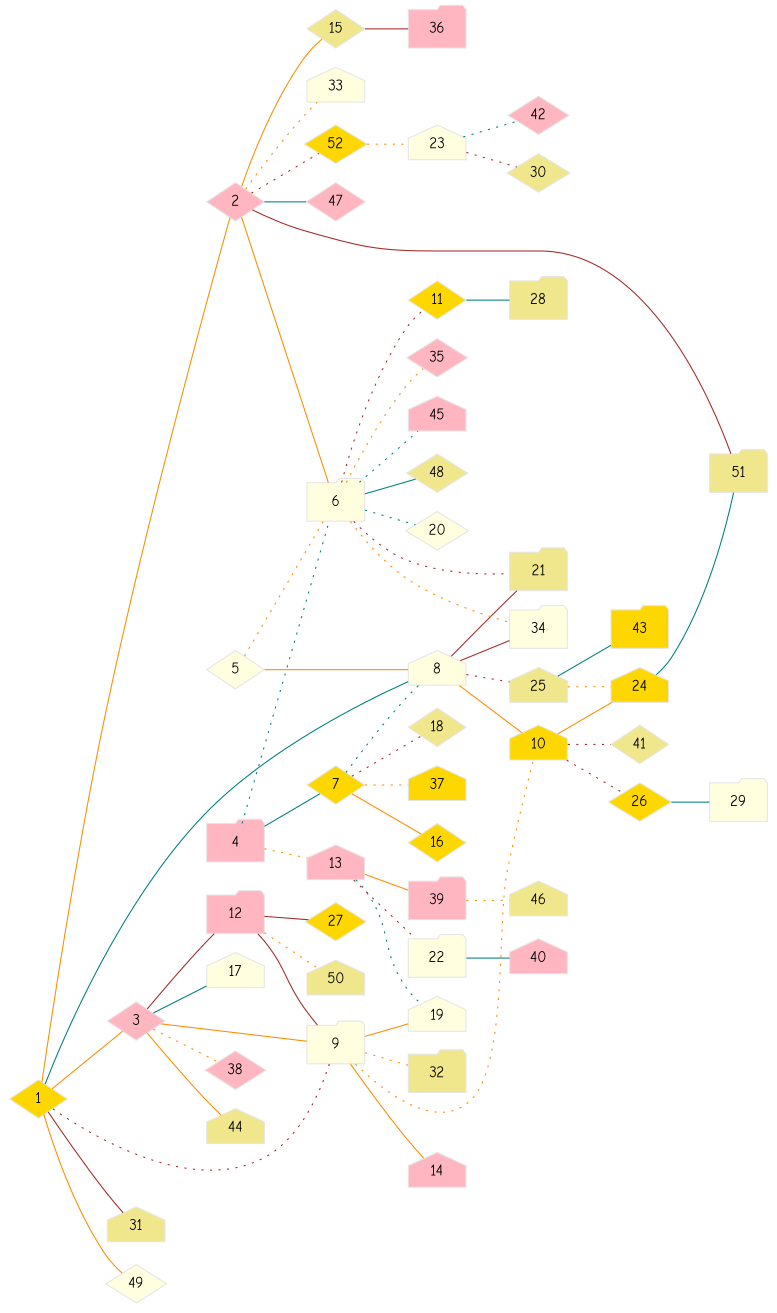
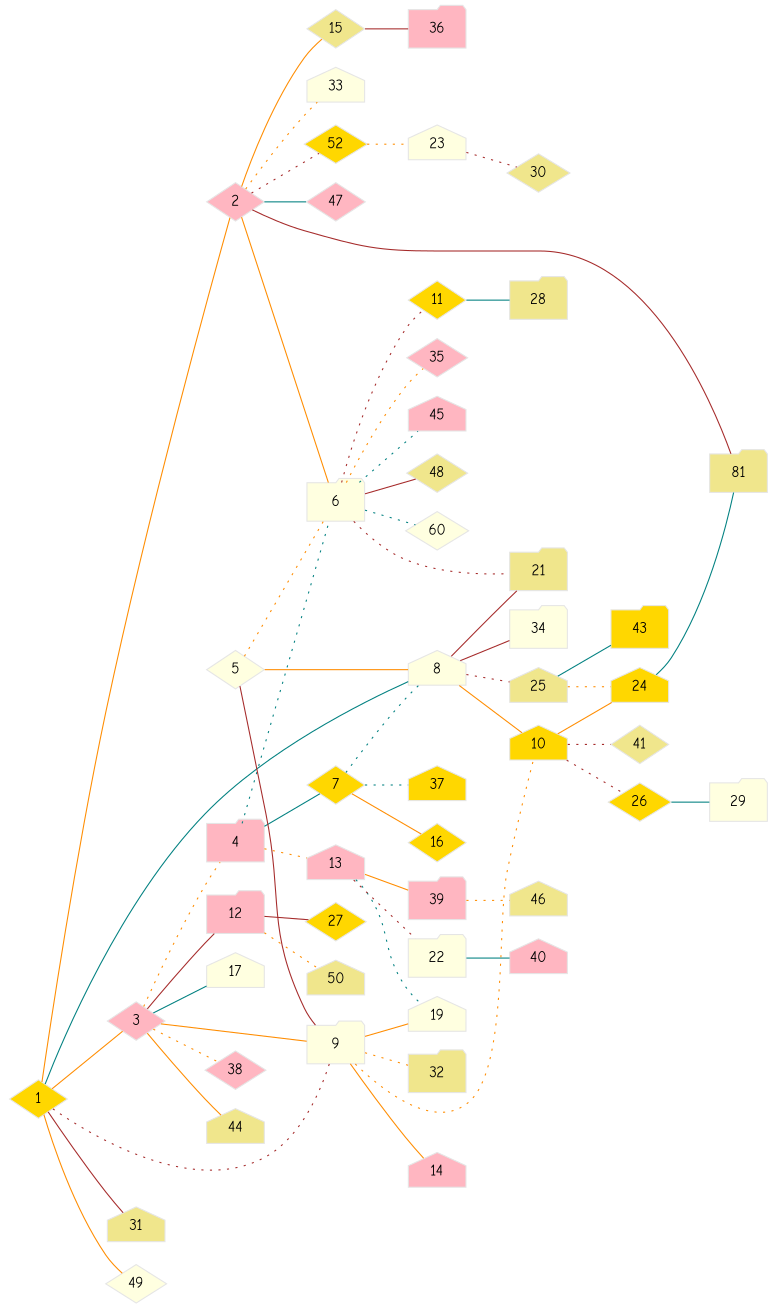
node "42": removed
node "51": label "51" -> "81"
edge "48" -- "6": color teal -> brown
node "20": label "20" -> "60"
edge "6" -- "34": removed
node "18": removed
edge "7" -- "37": color darkorange -> teal
edge "4" -- "3": added
edge "12" -- "9": now "5" -- "9"
